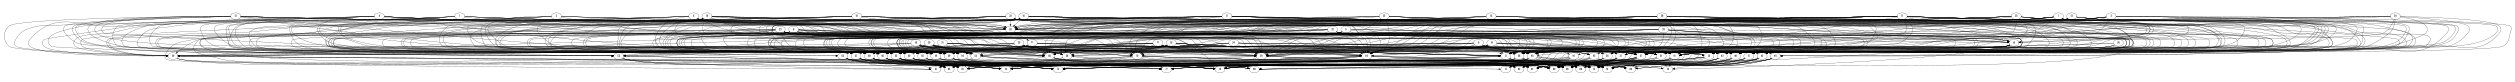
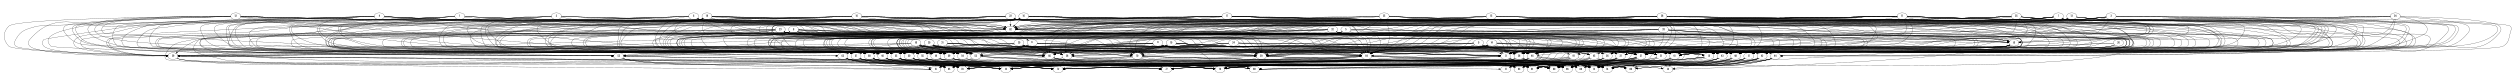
edge "56" -> "96": now "56" -> "91"
